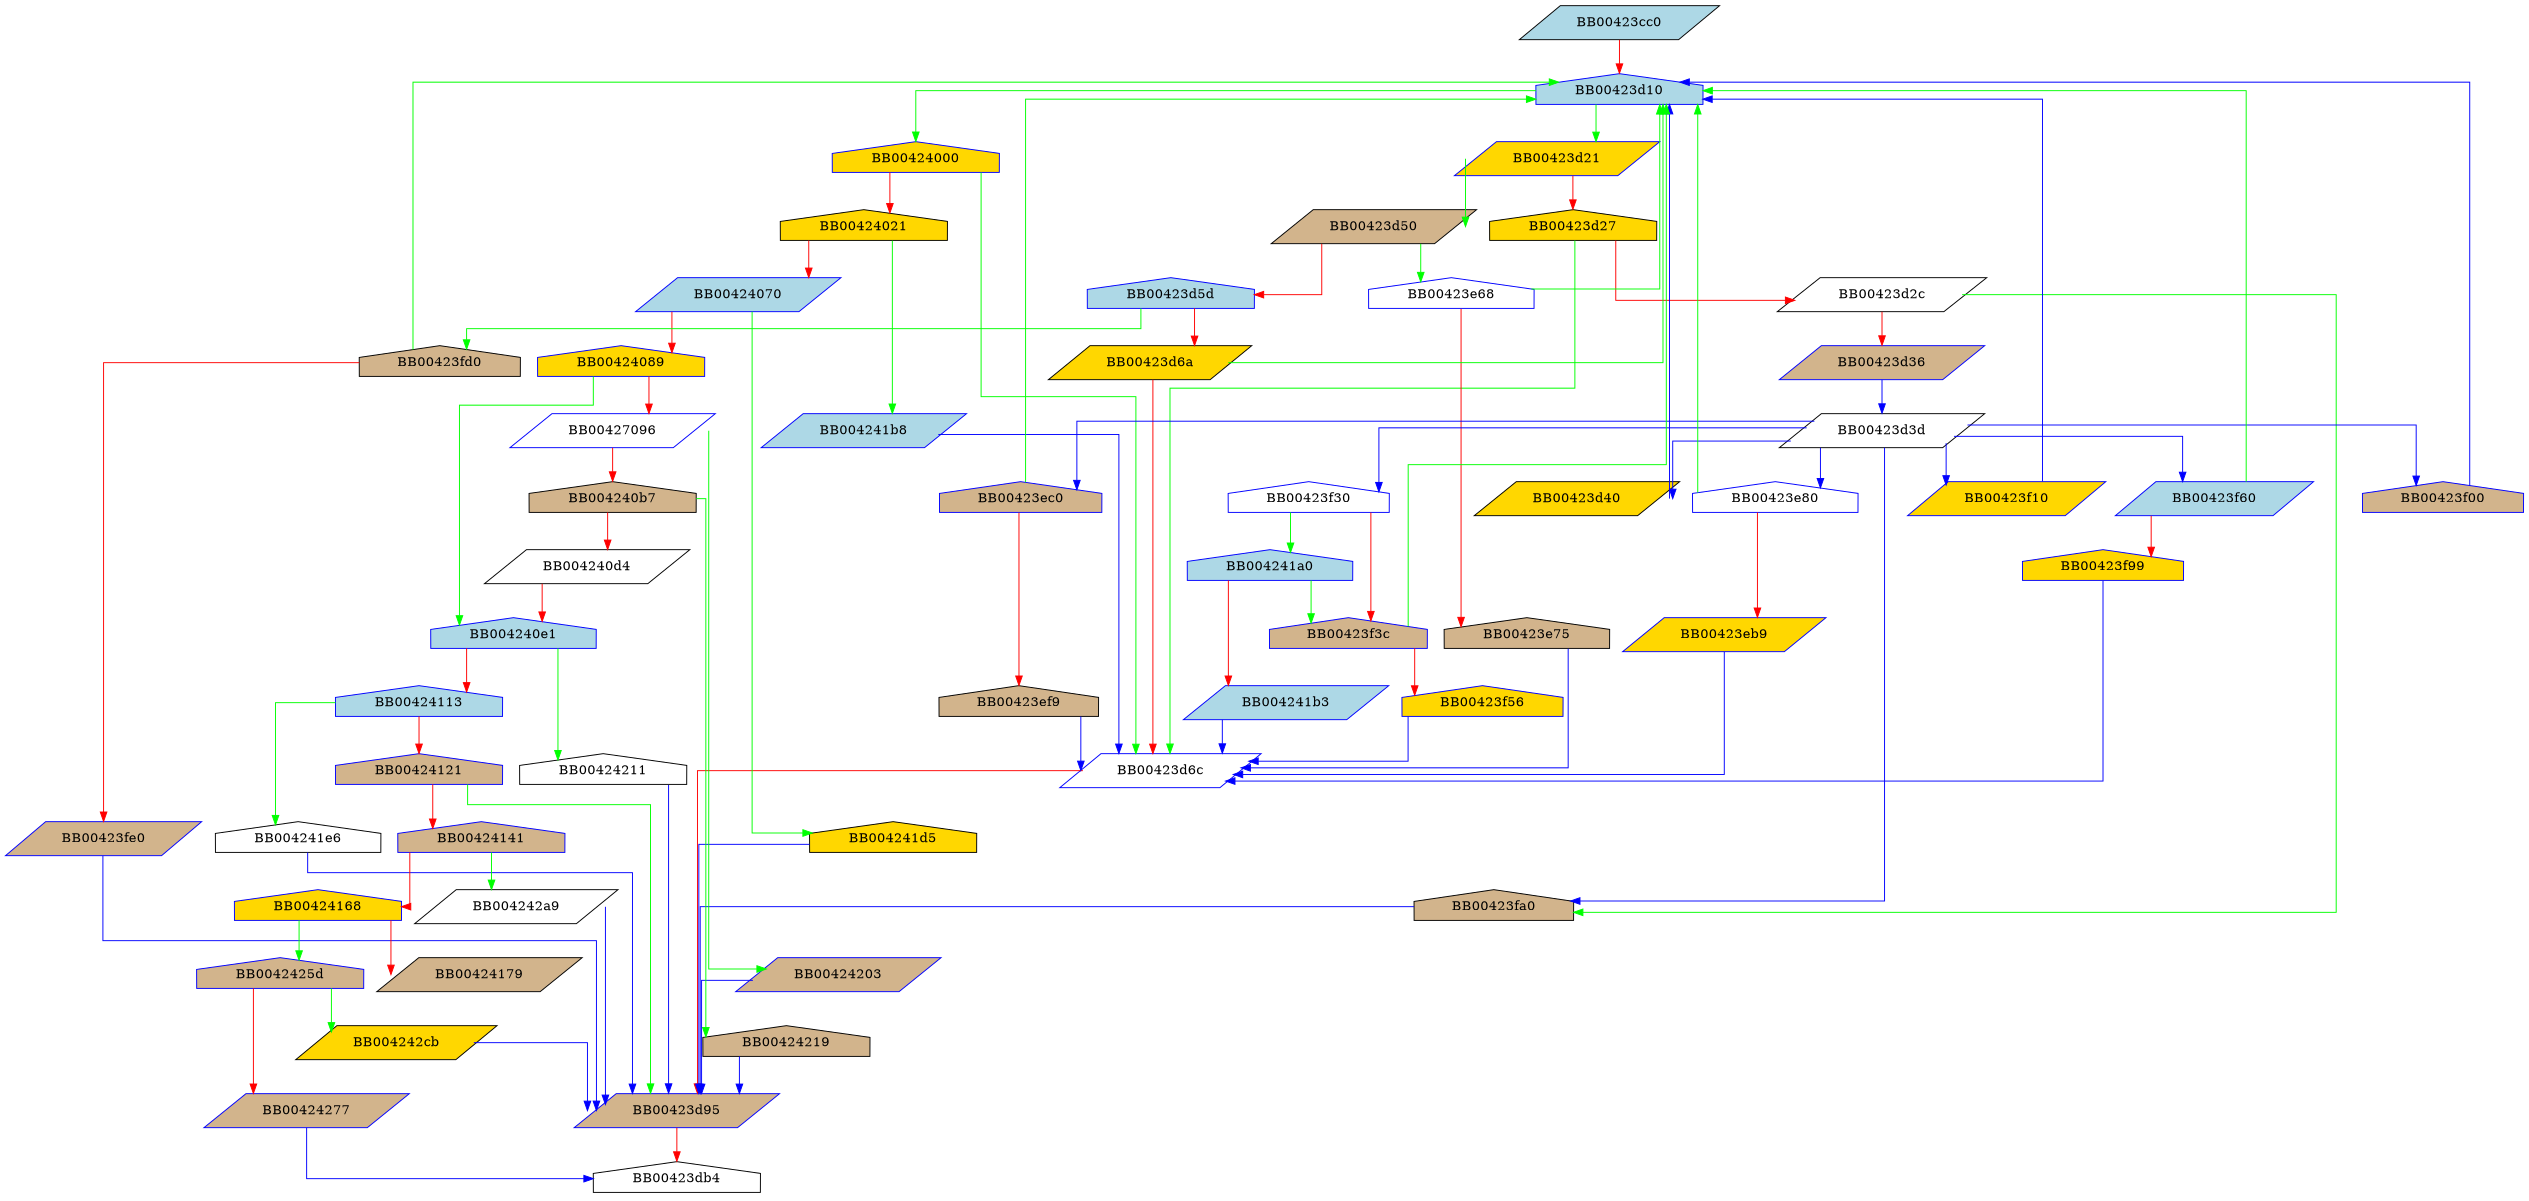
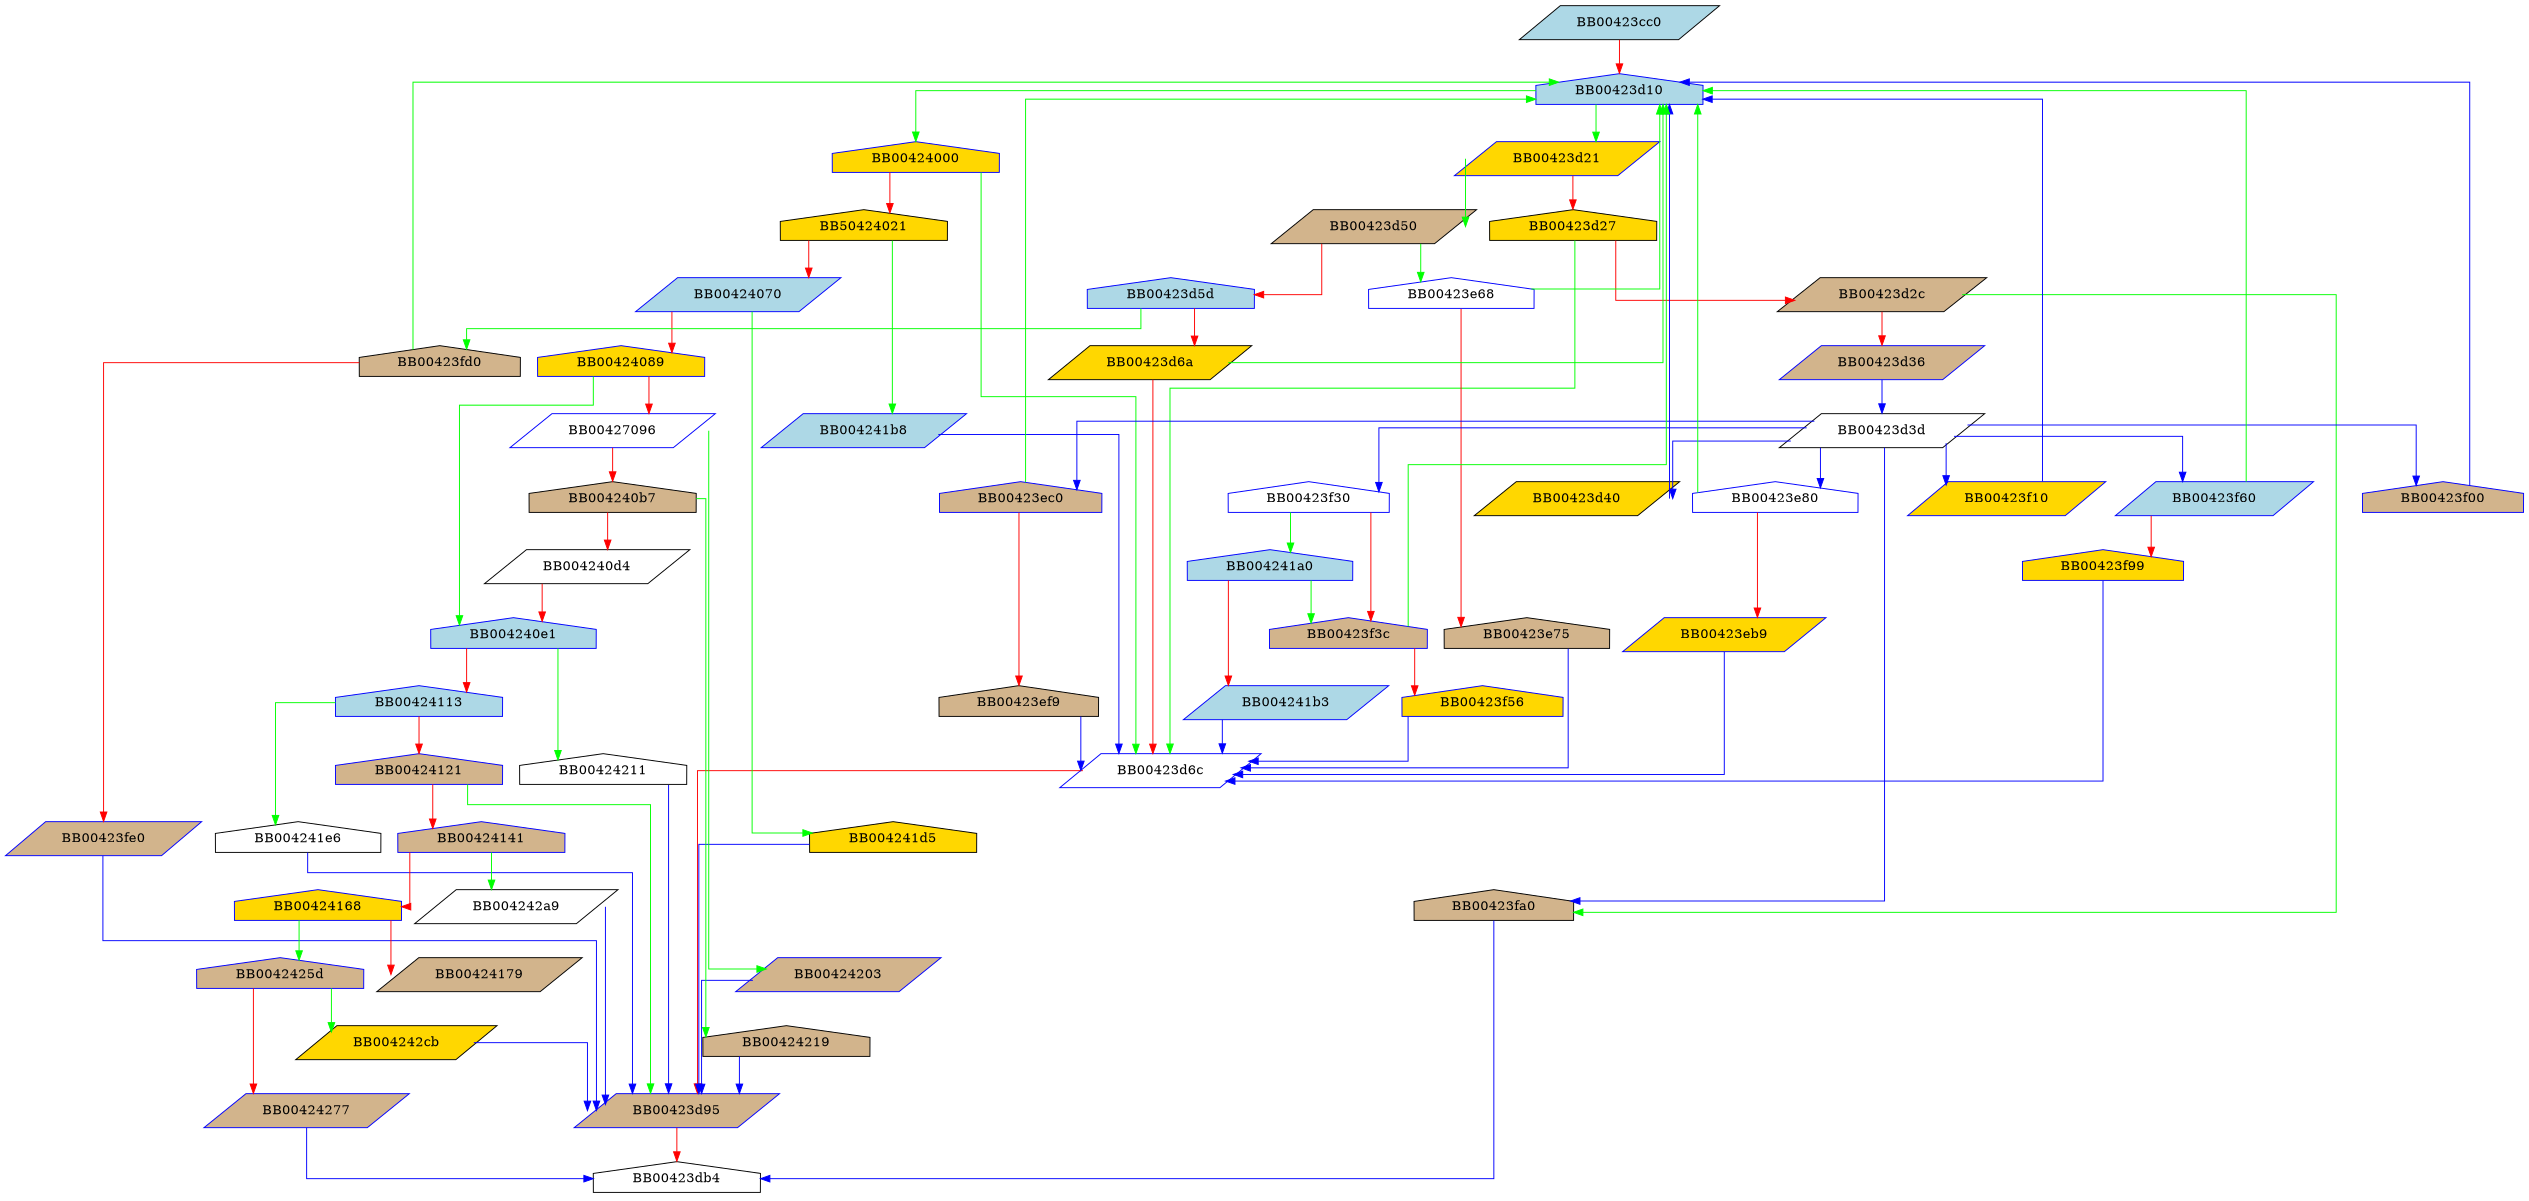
node "BB00424021": label "BB00424021" -> "BB50424021"
node "BB00423d2c": fillcolor white -> tan
edge "BB00423fa0" -> "BB00423d95": now "BB00423fa0" -> "BB00423db4"
